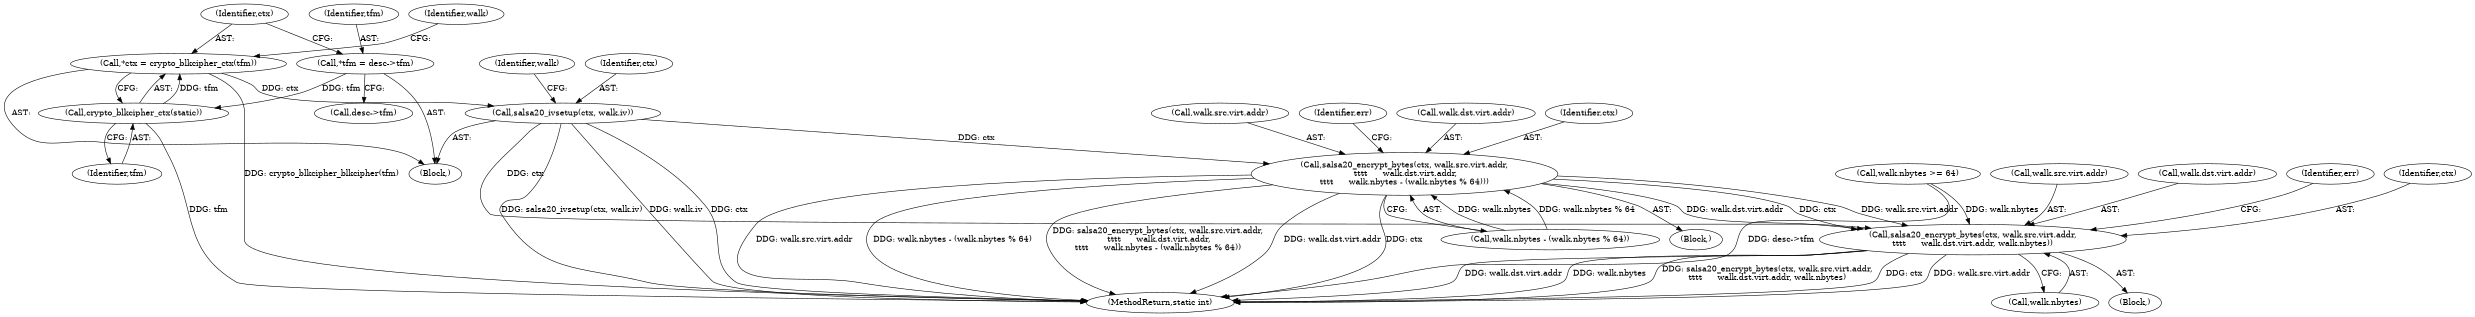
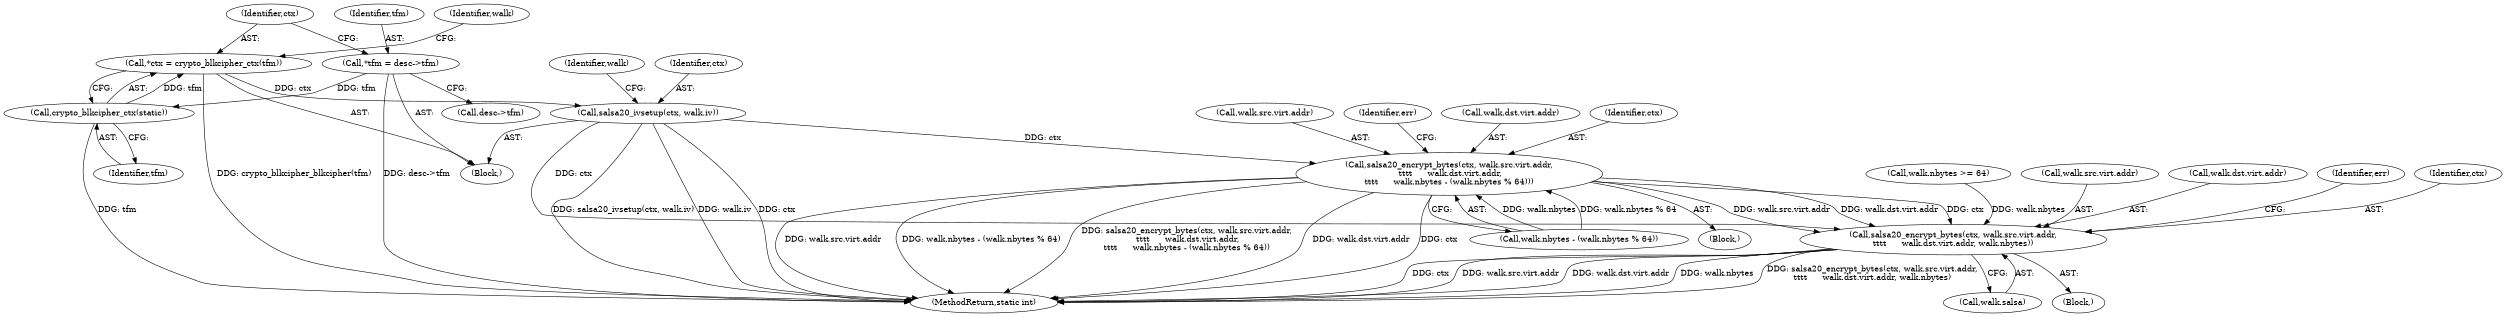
edge "(Call,walk.nbytes >= 64)" -> "(MethodReturn,static int)": now "(Call,*tfm = desc->tfm)" -> "(MethodReturn,static int)"
node "(Call,walk.nbytes)": label "(Call,walk.nbytes)" -> "(Call,walk.salsa)"
